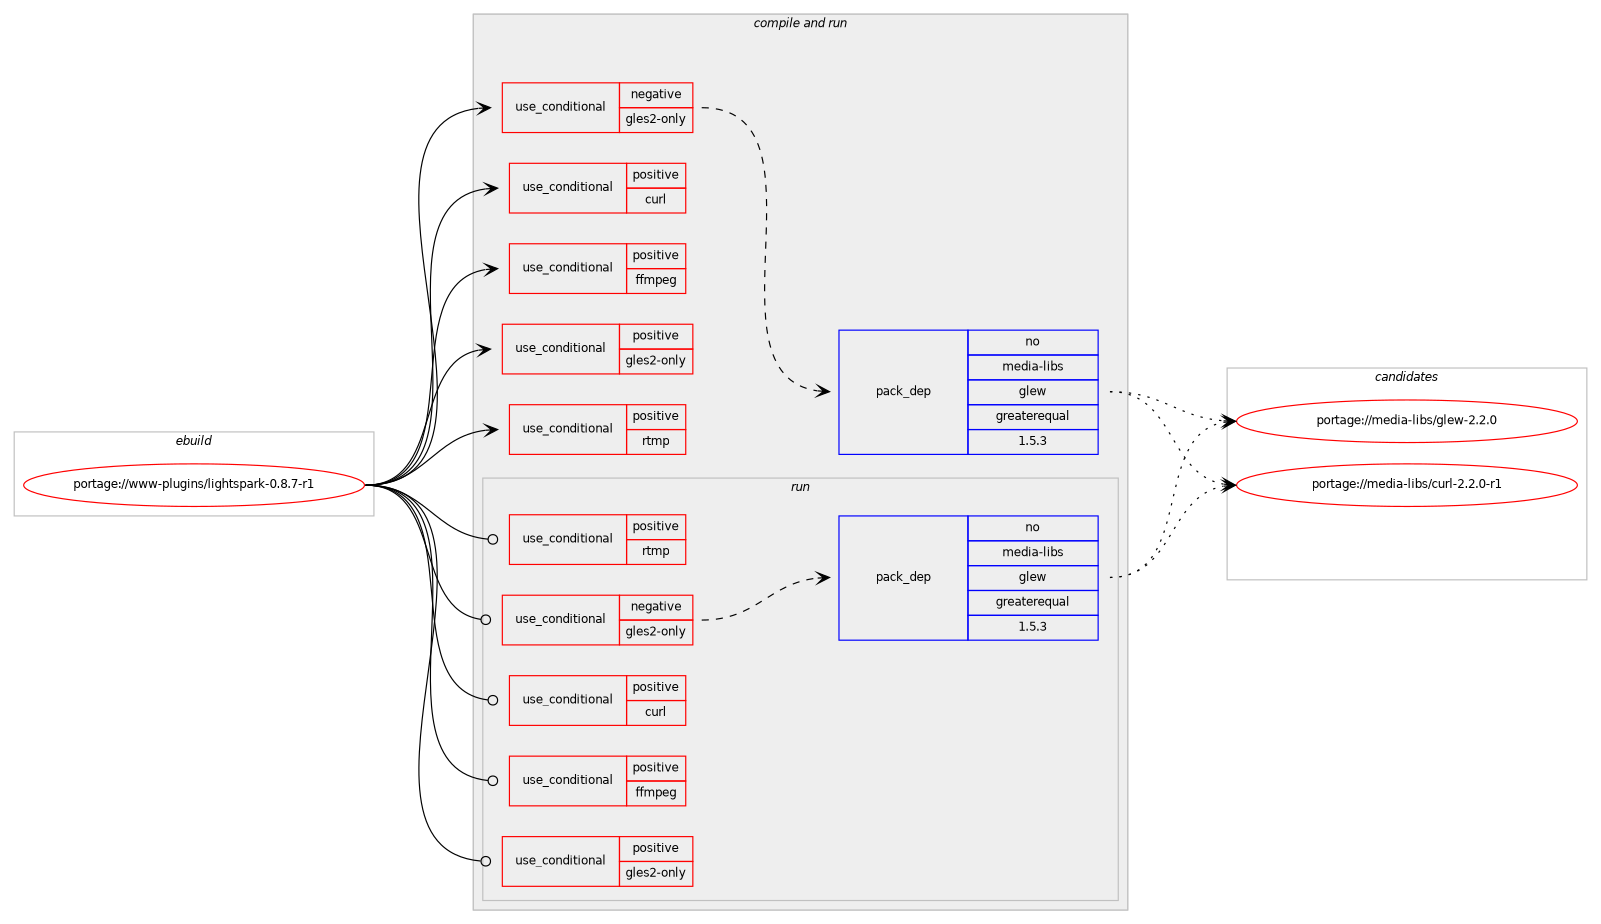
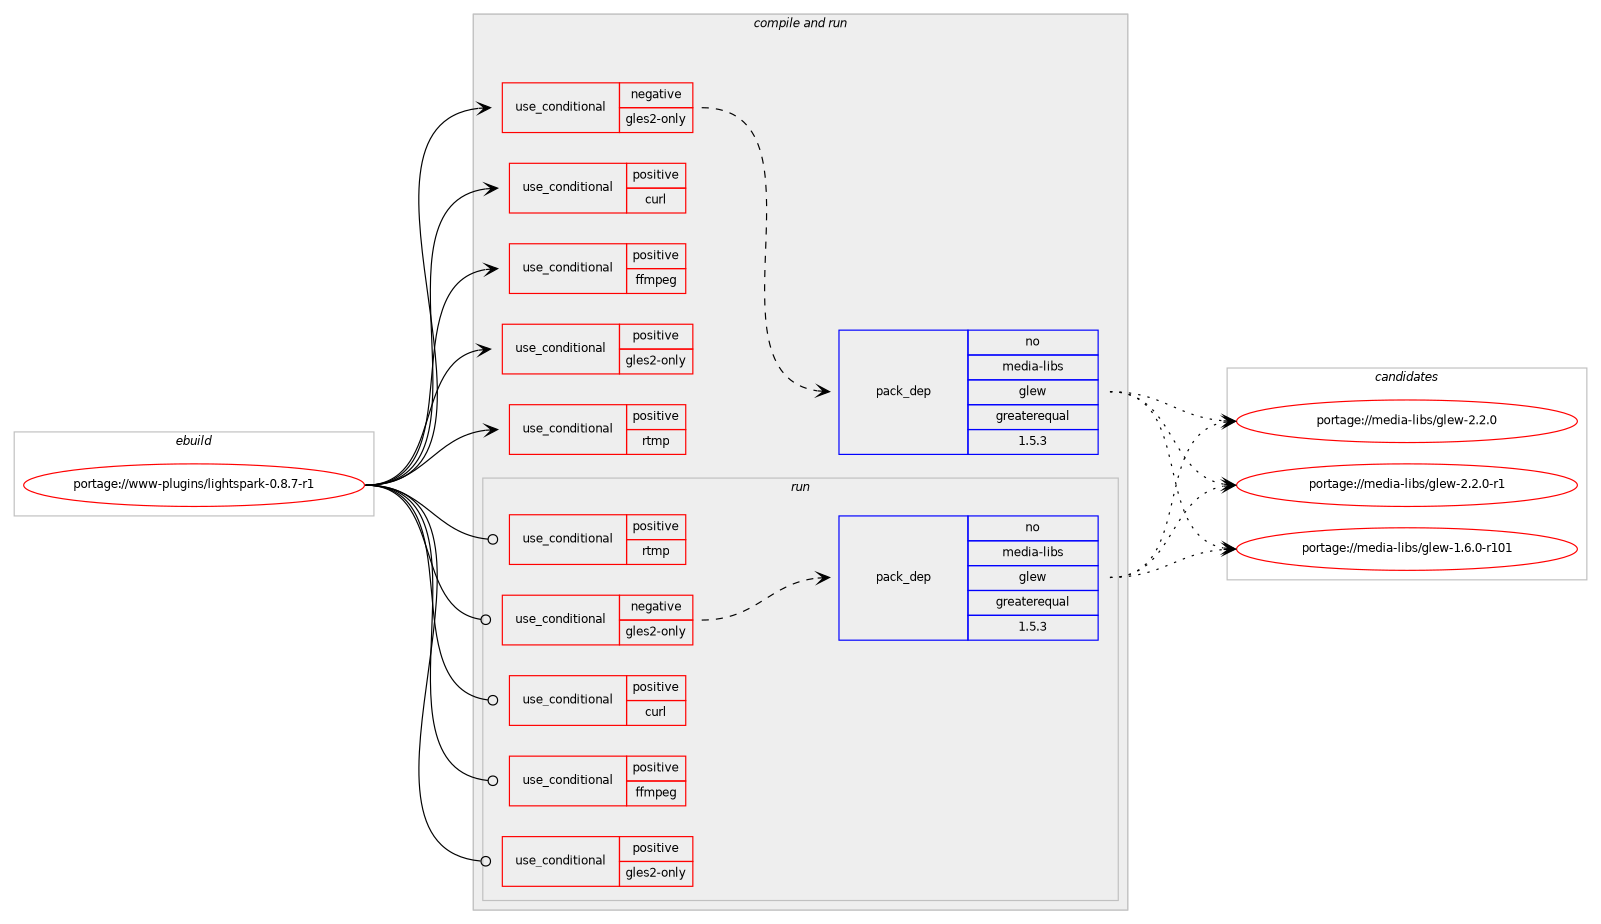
node "portage://media-libs/curl-2.2.0-r1": label "portage://media-libs/curl-2.2.0-r1" -> "portage://media-libs/glew-2.2.0-r1"
node "portage://media-libs/glew-1.6.0-r101": added
